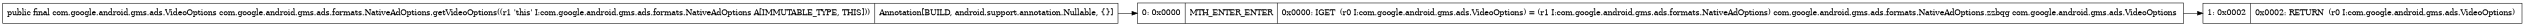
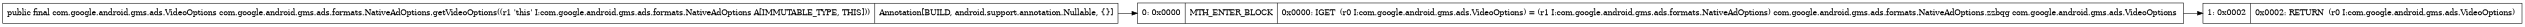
node "0: 0x0000": text "MTH_ENTER_ENTER" -> "MTH_ENTER_BLOCK"
